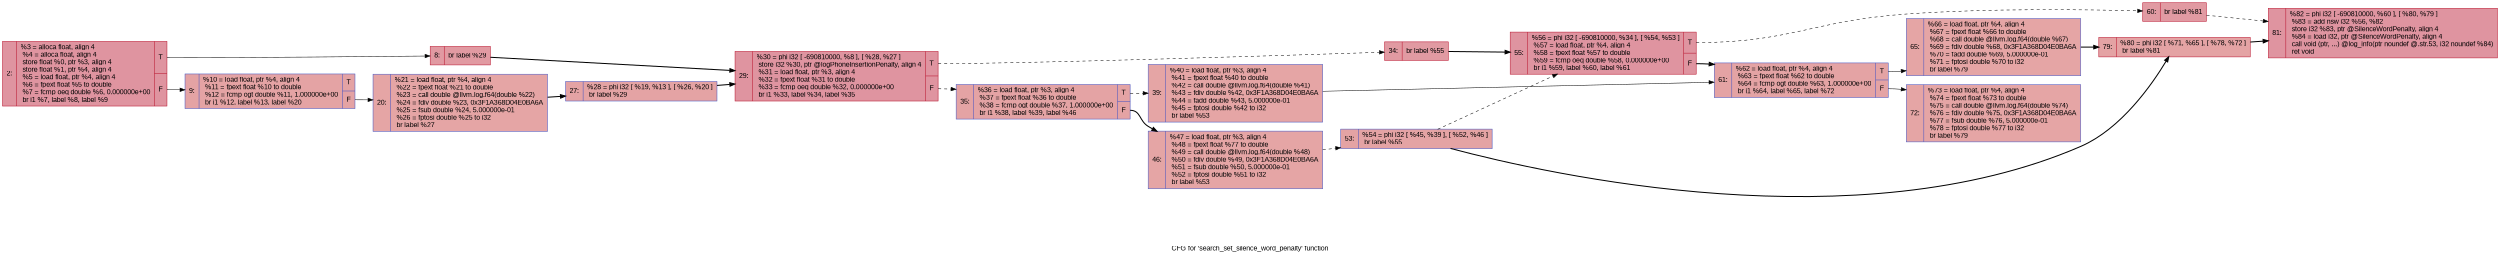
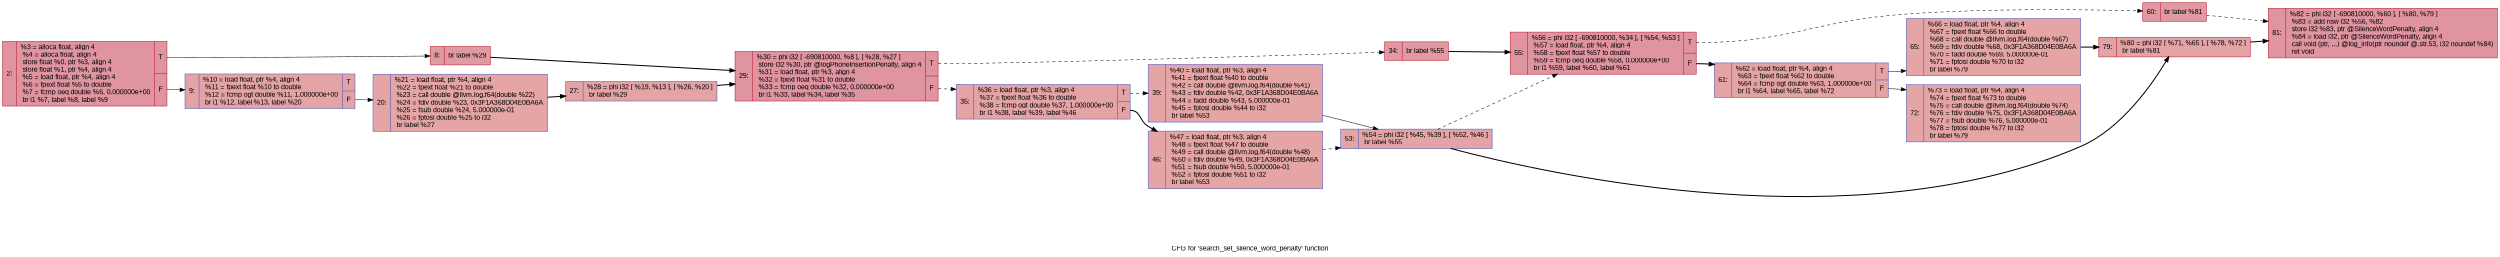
edge "39:" -> "61:": now "39:" -> "53:"
node "39:": text "%45 = fptosi double %42 to i32" -> "%45 = fptosi double %44 to i32"
node "46:": text "%48 = fpext float %77 to double" -> "%48 = fpext float %47 to double"
